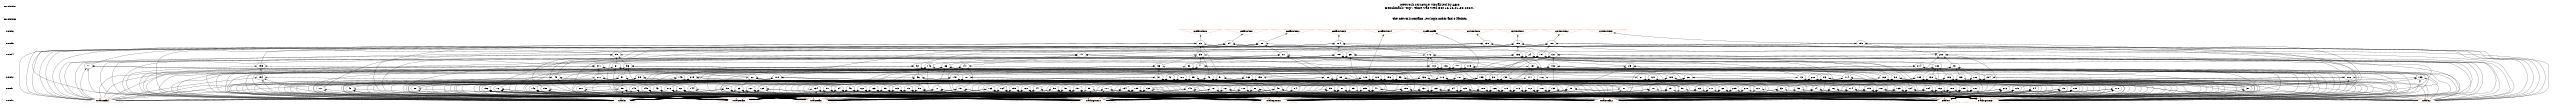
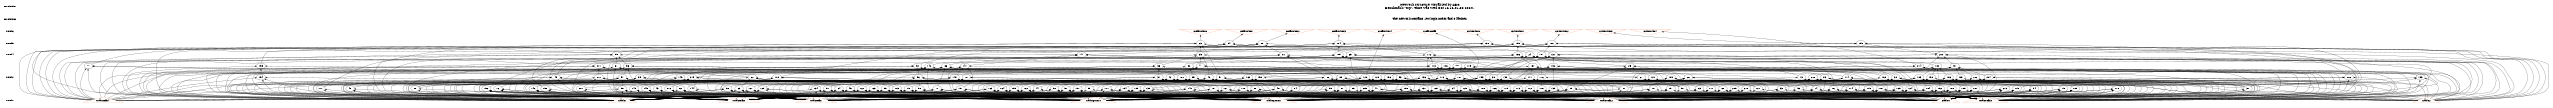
node "ctoken_len4": added
edge "totalcoeffs1" -> "32": removed
node "Level1": removed
node "trailingones3": label "trailingones3" -> "totalcoeffs3"
